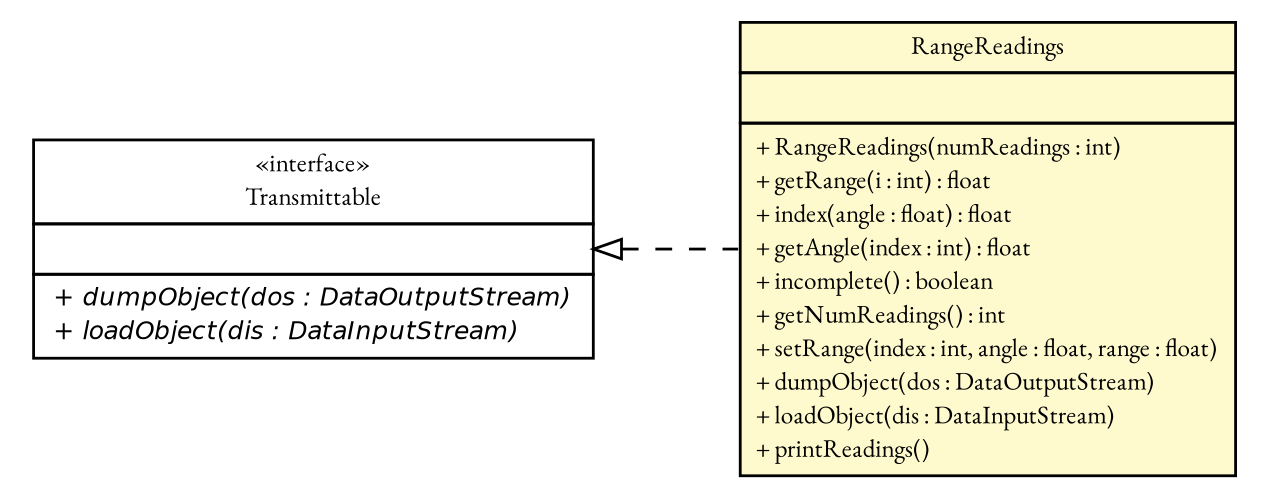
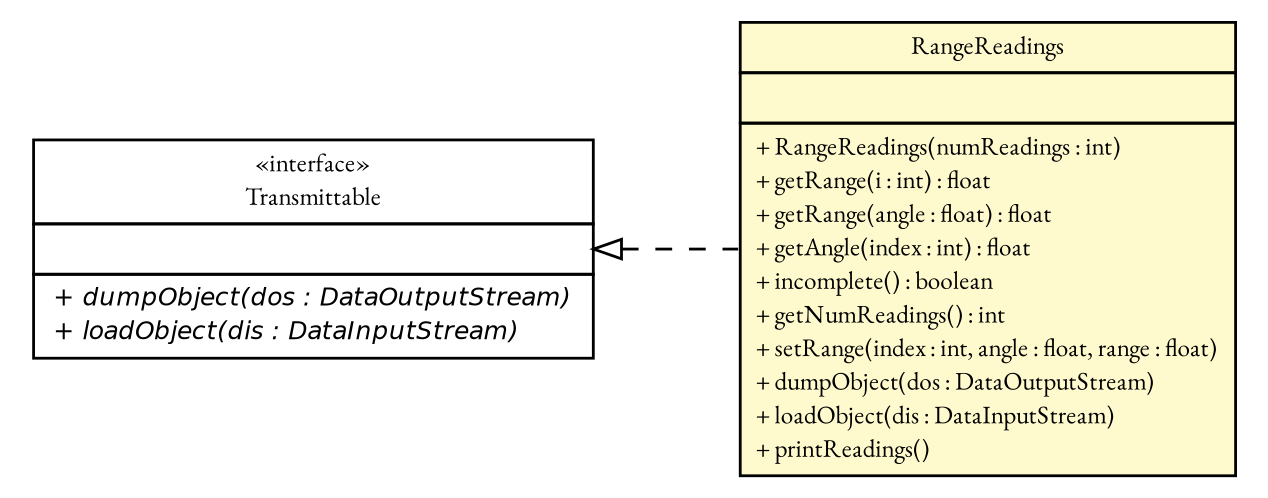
node "RangeReadings": text "+ index(angle : float) : float" -> "+ getRange(angle : float) : float"
